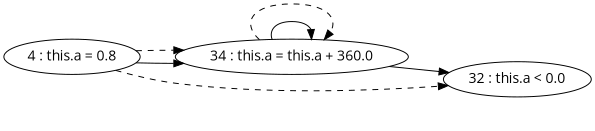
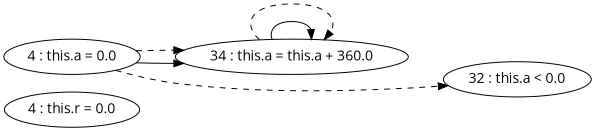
node "4 : this.a = 0.8": label "4 : this.a = 0.8" -> "4 : this.a = 0.0"
edge "34 : this.a = this.a + 360.0" -> "32 : this.a < 0.0": removed
node "4 : this.r = 0.0": added
